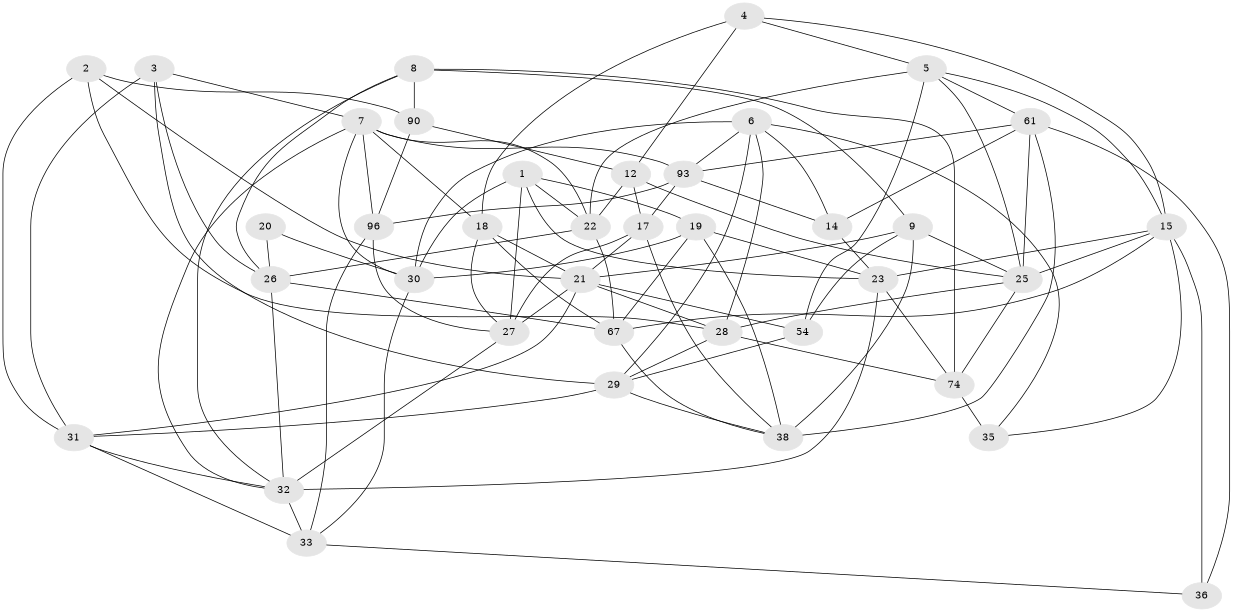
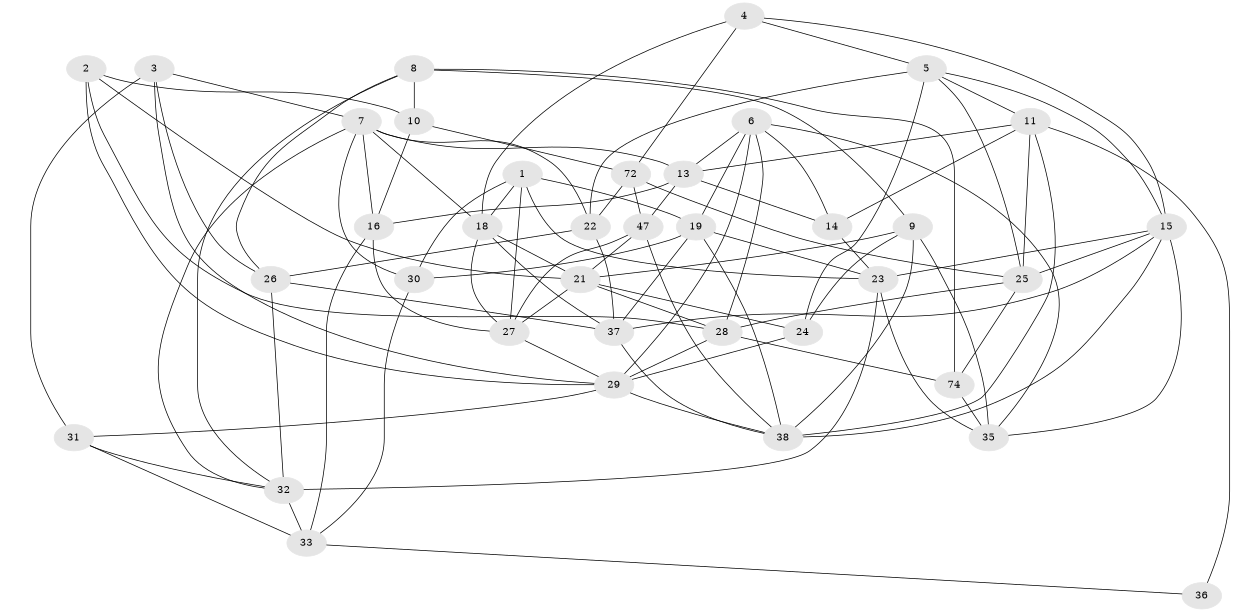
node "90": label "90" -> "10"
node "61": label "61" -> "11"
edge "6" -- "30": now "6" -- "19"
node "12": label "12" -> "72"
node "93": label "93" -> "13"
edge "1" -- "22": now "1" -- "18"
node "20": removed
node "96": label "96" -> "16"
node "17": label "17" -> "47"
edge "2" -- "31": now "2" -- "29"
edge "9" -- "25": now "9" -- "35"
node "67": label "67" -> "37"
node "54": label "54" -> "24"
edge "23" -- "74": now "23" -- "35"
edge "21" -- "31": removed
edge "15" -- "36": now "15" -- "38"
edge "27" -- "32": now "27" -- "29"
